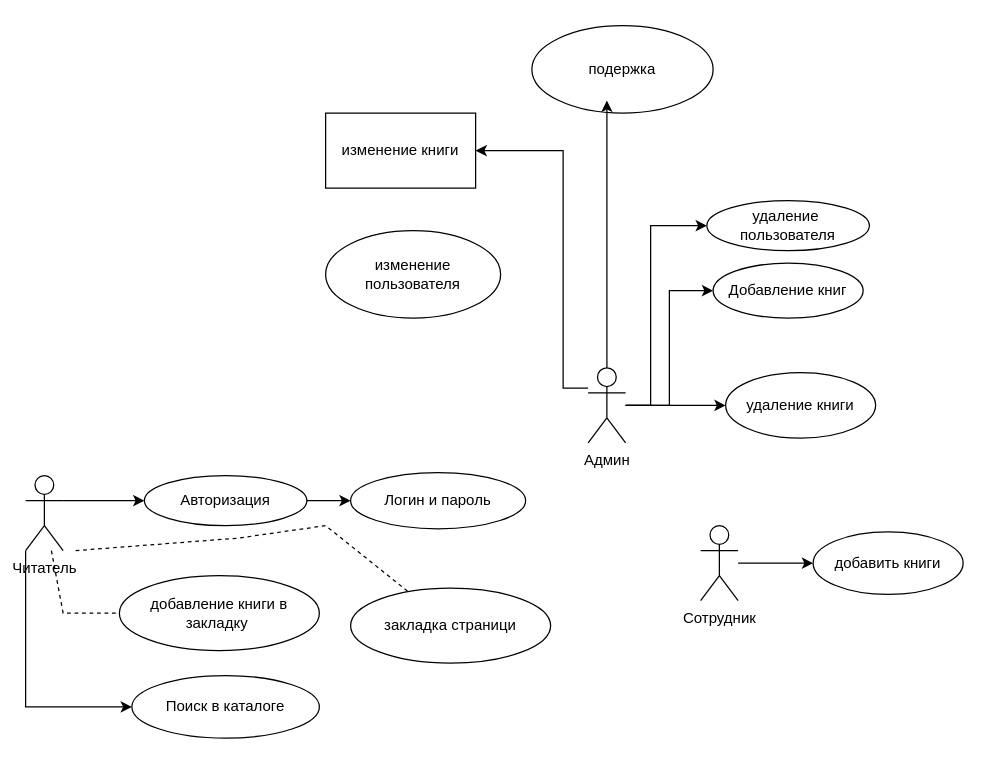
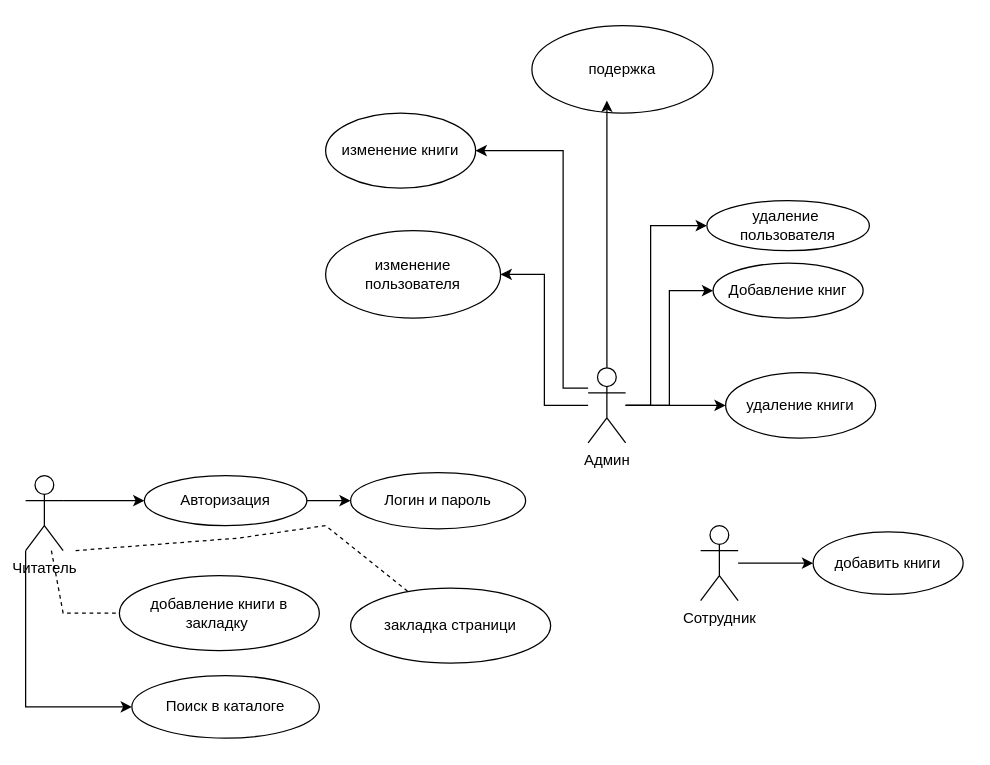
node "изменение книги": shape rectangle -> ellipse
edge "Админ" -> "изменение пользователя": added
